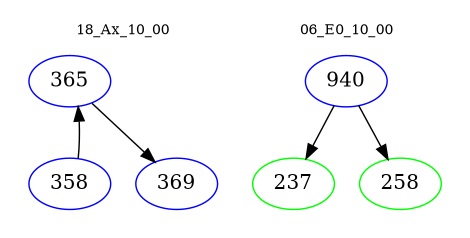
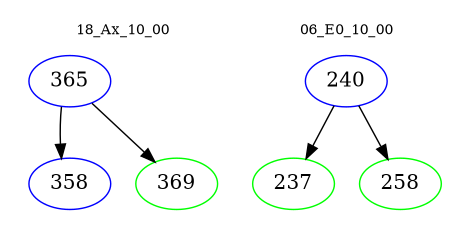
node "940": label "940" -> "240"
edge "358" -> "365": reversed
node "369": color blue -> green
